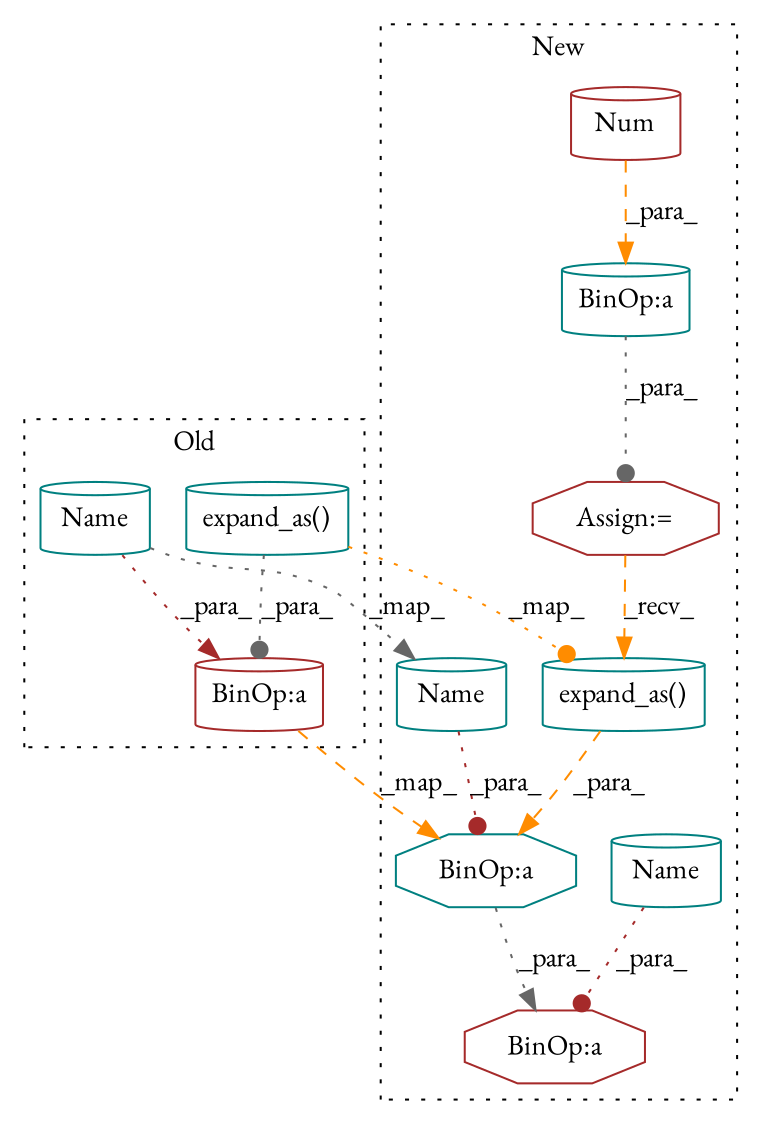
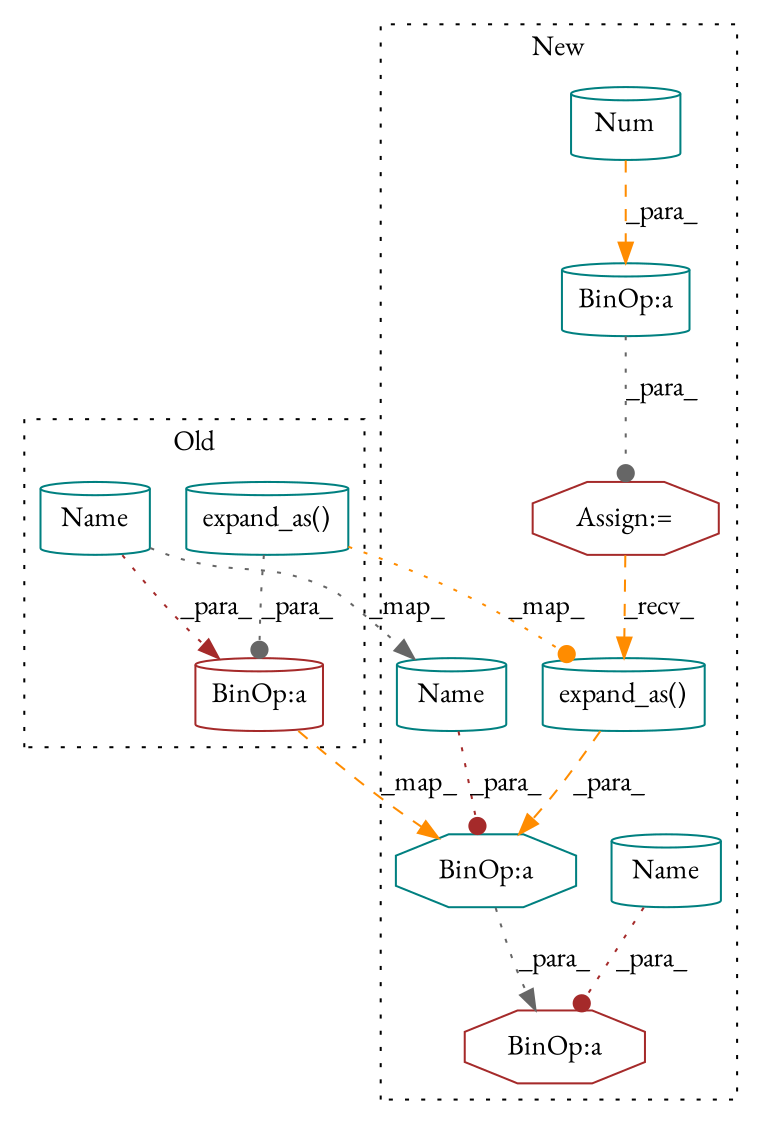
node "Num": color brown -> teal
